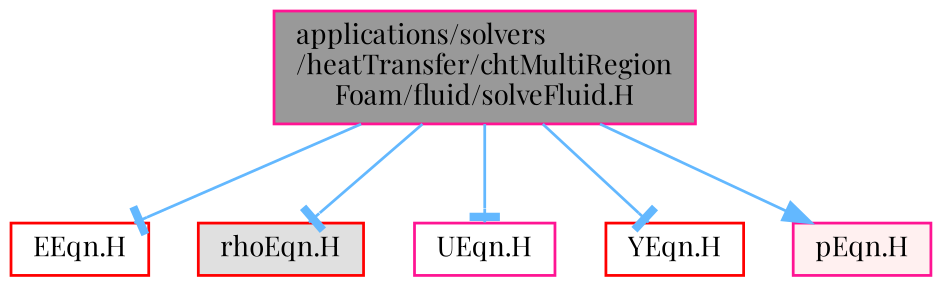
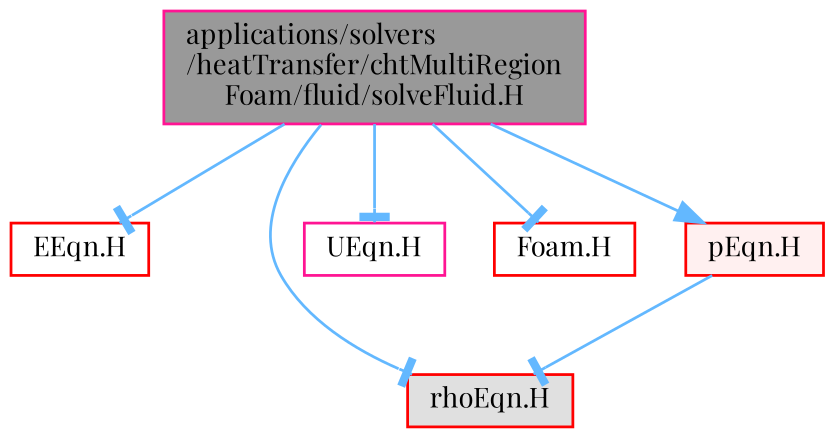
node "YEqn.H": label "YEqn.H" -> "Foam.H"
node "pEqn.H": color deeppink -> red
edge "pEqn.H" -> "rhoEqn.H": added
